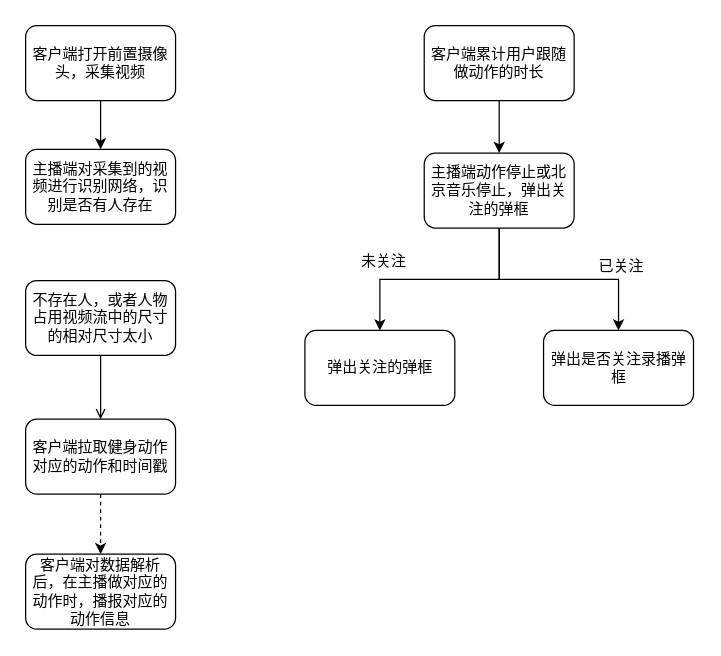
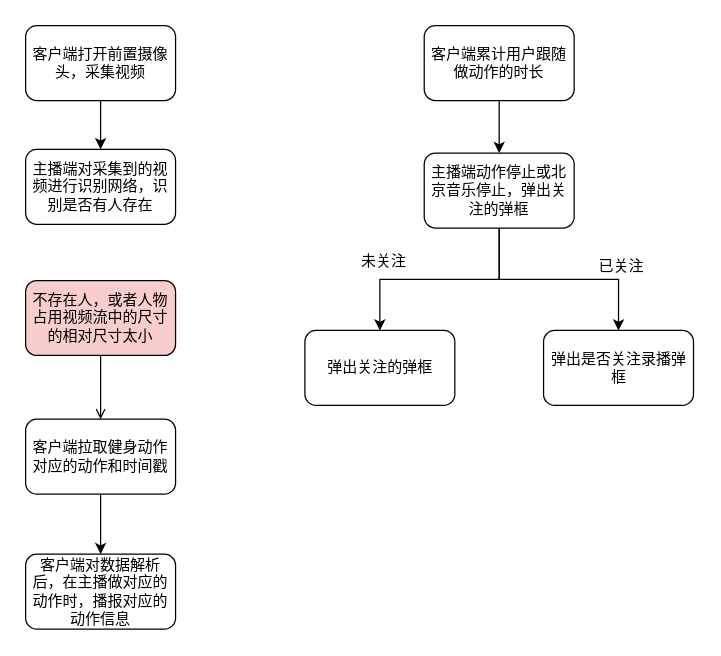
node "不存在人，或者人物占用视频流中的尺寸的相对尺寸太小": fillcolor #ffffff -> #f8cecc
edge "客户端拉取健身动作对应的动作和时间戳" -> "客户端对数据解析后，在主播做对应的动作时，播报对应的动作信息": style dashed -> solid
